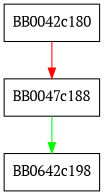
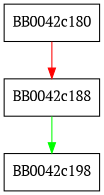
node "BB0047c188": label "BB0047c188" -> "BB0042c188"
node "BB0642c198": label "BB0642c198" -> "BB0042c198"
